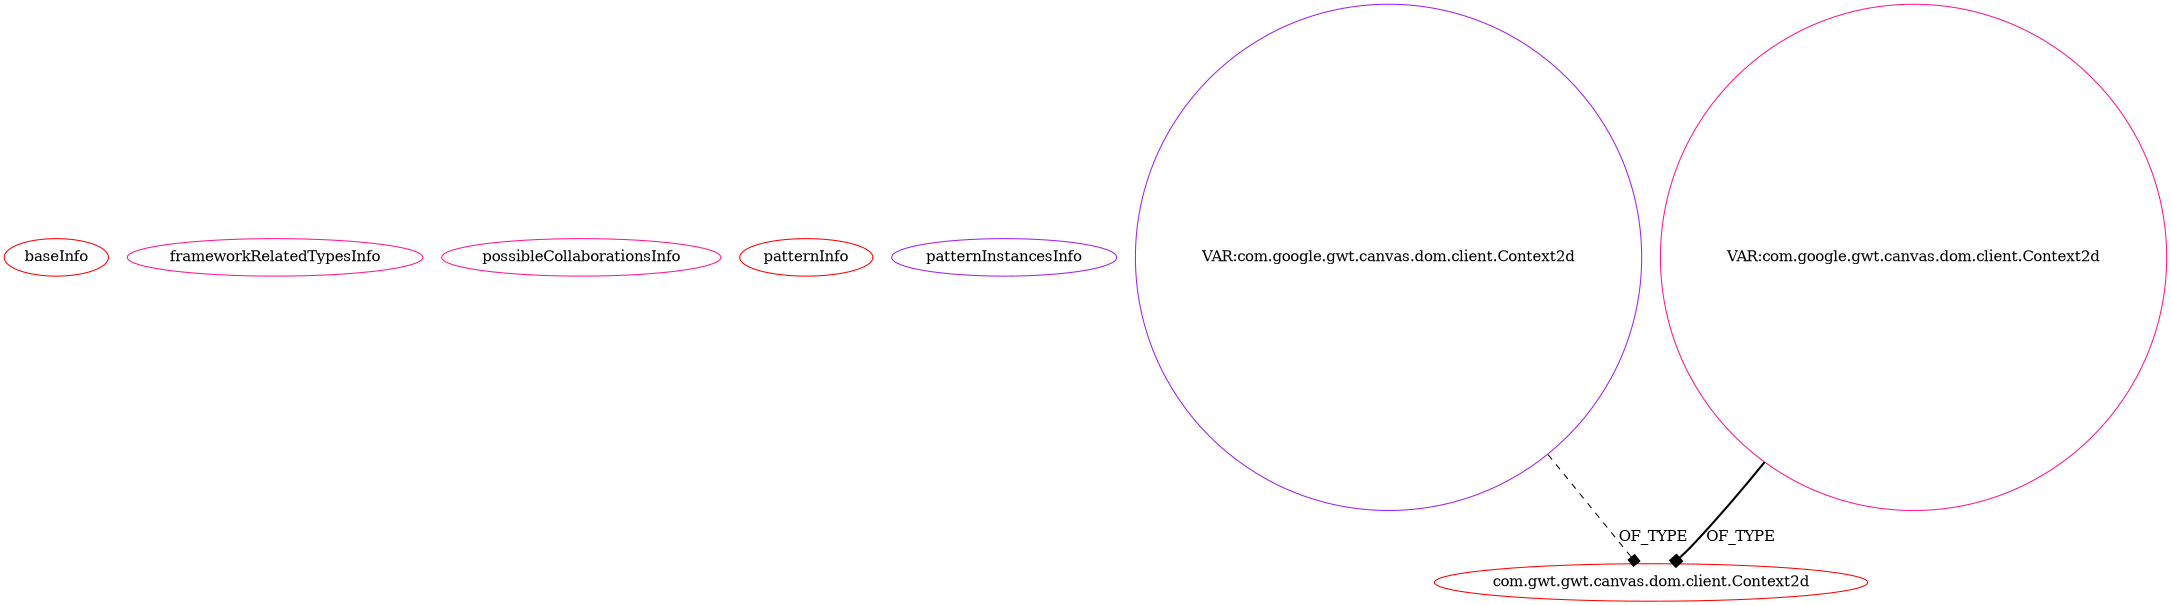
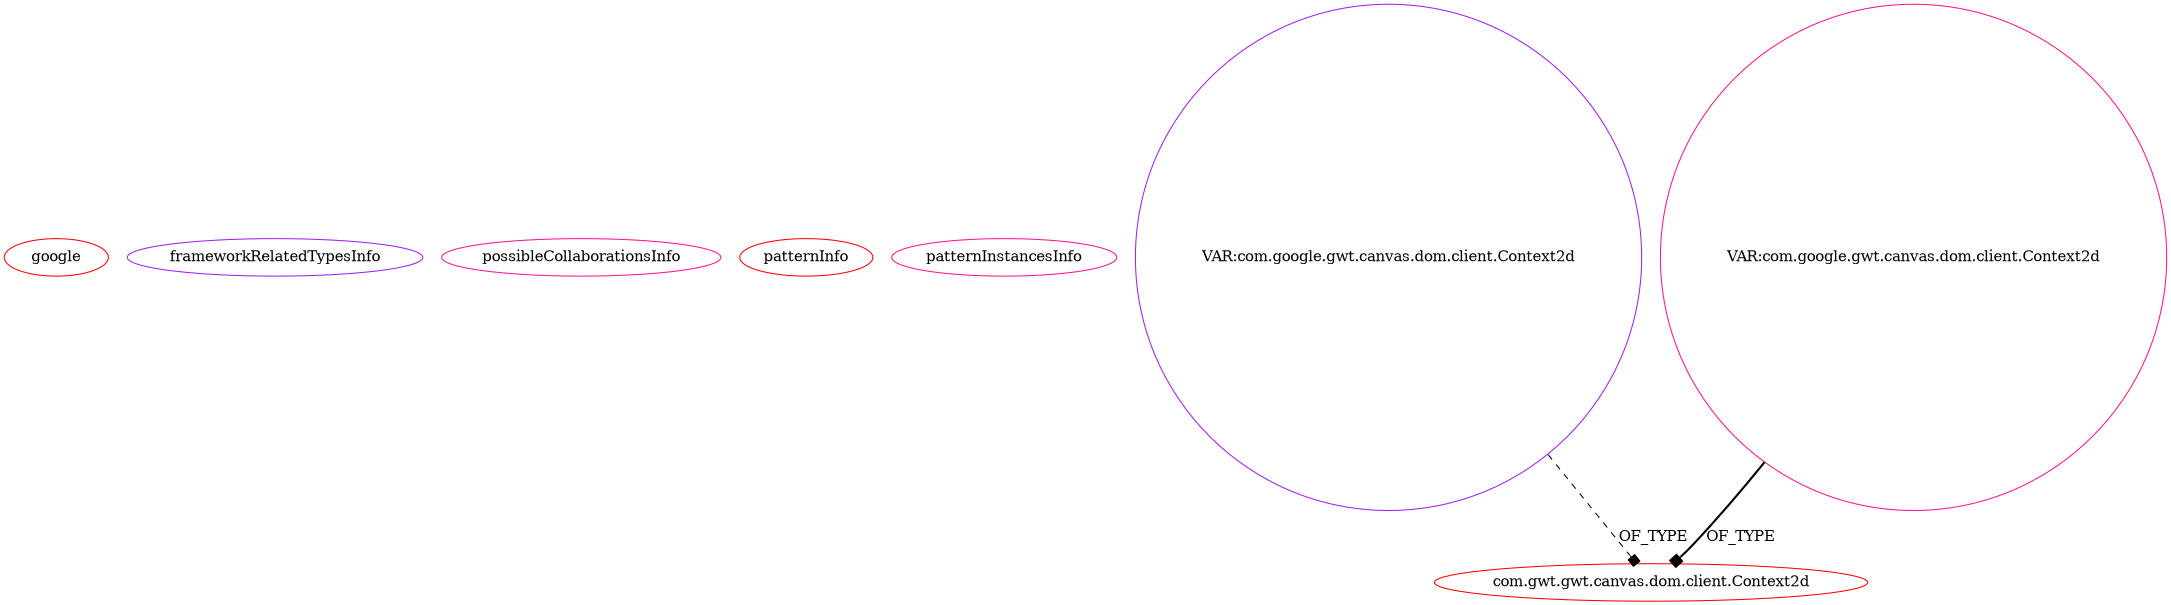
node "baseInfo": label "baseInfo" -> "google"
node "frameworkRelatedTypesInfo": color deeppink -> purple
node "patternInstancesInfo": color purple -> deeppink
